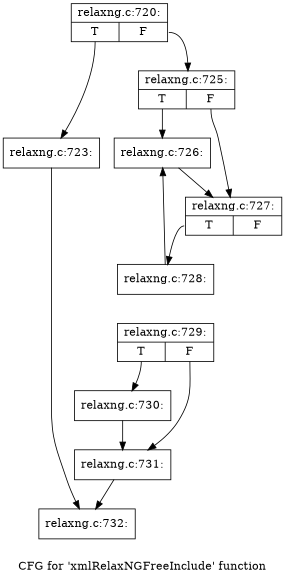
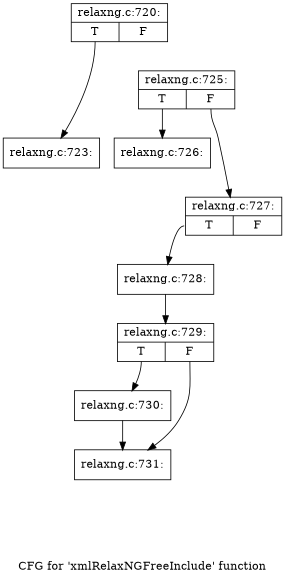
edge "relaxng.c:720:" -> "relaxng.c:725:": removed
edge "relaxng.c:726:" -> "relaxng.c:727:": removed
edge "relaxng.c:728:" -> "relaxng.c:726:": now "relaxng.c:728:" -> "relaxng.c:729:"
node "relaxng.c:732:": removed
